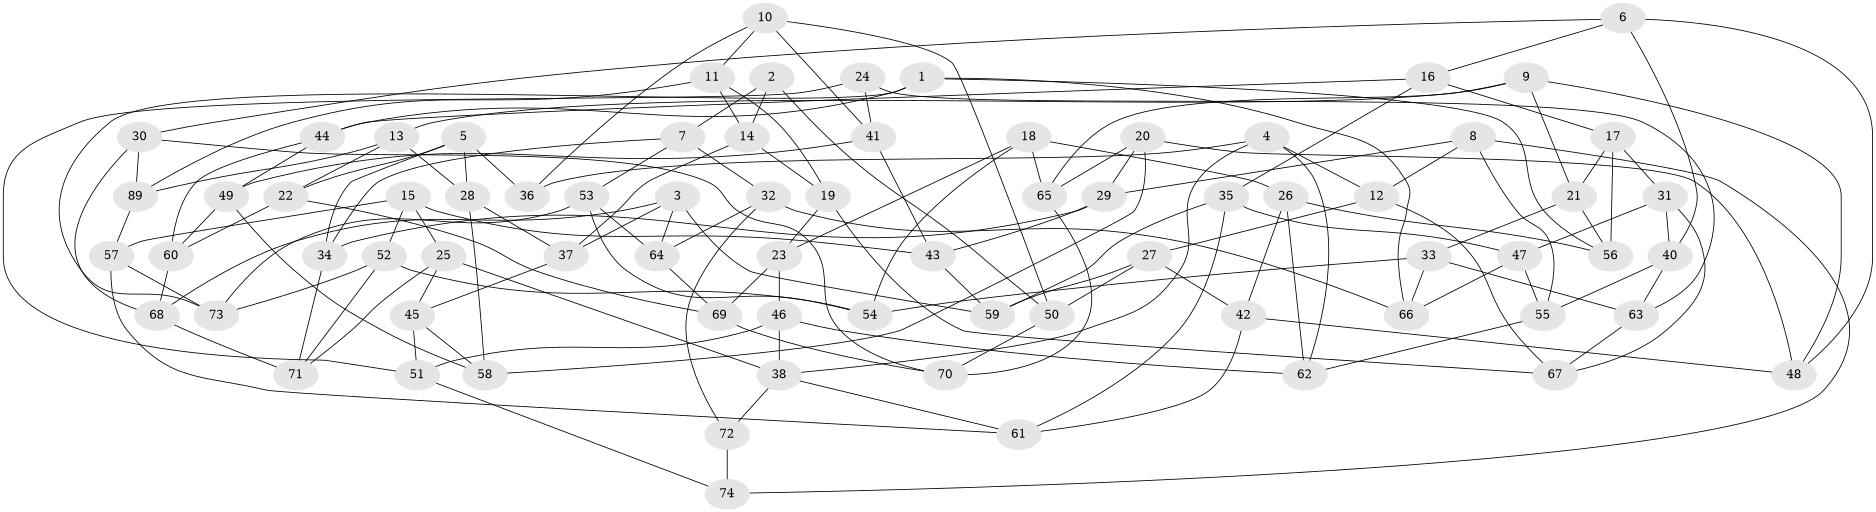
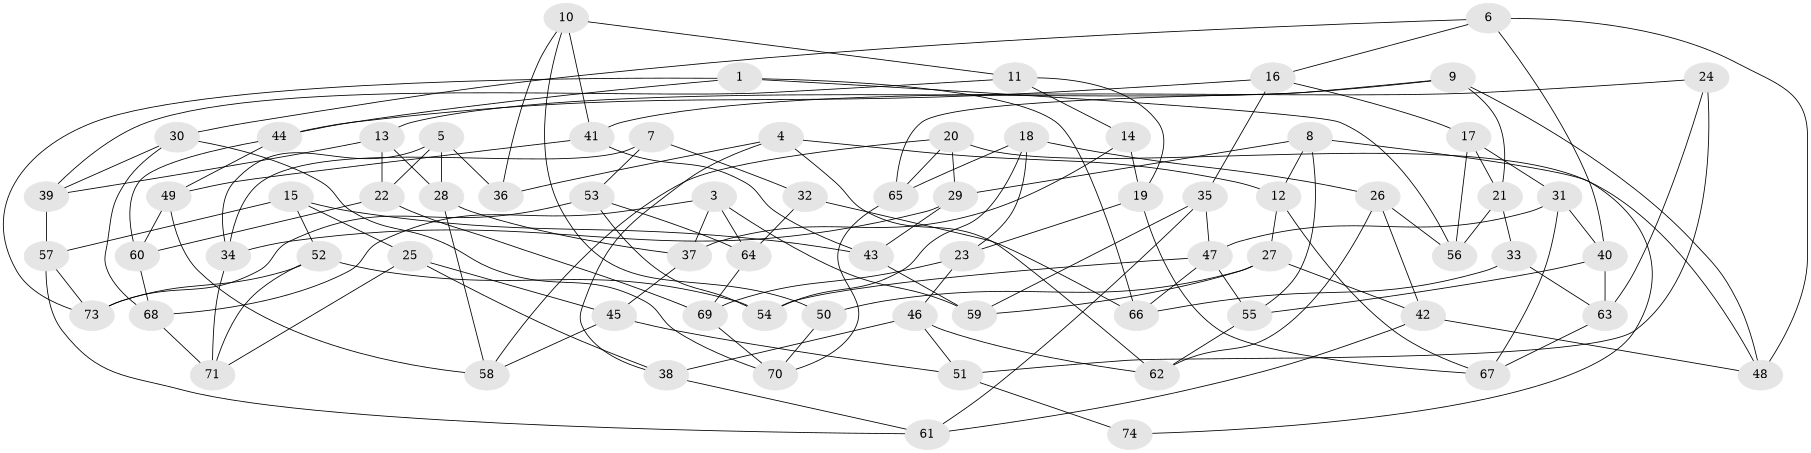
node "2": removed
node "89": label "89" -> "39"
edge "33" -- "54": now "47" -- "54"
node "72": removed
